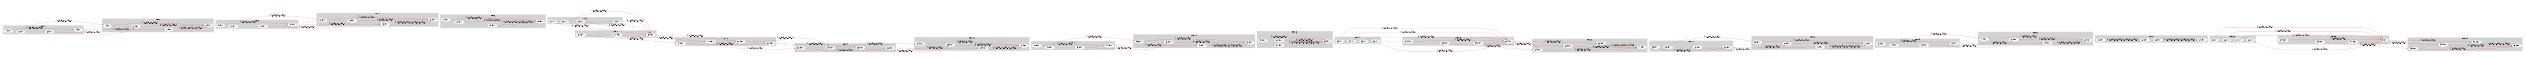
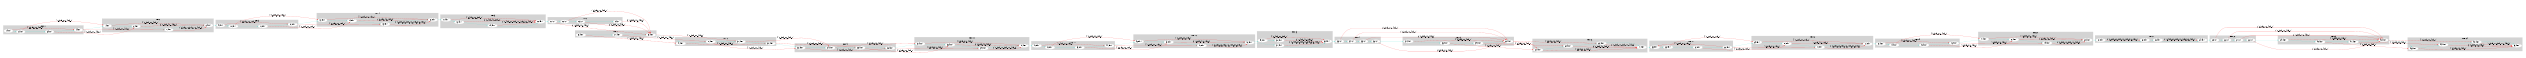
edge "65:(eb 7)" -> "68:(eb 7)": reversed
